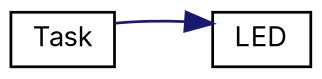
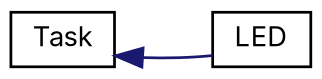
edge "Task" -> "LED": reversed
